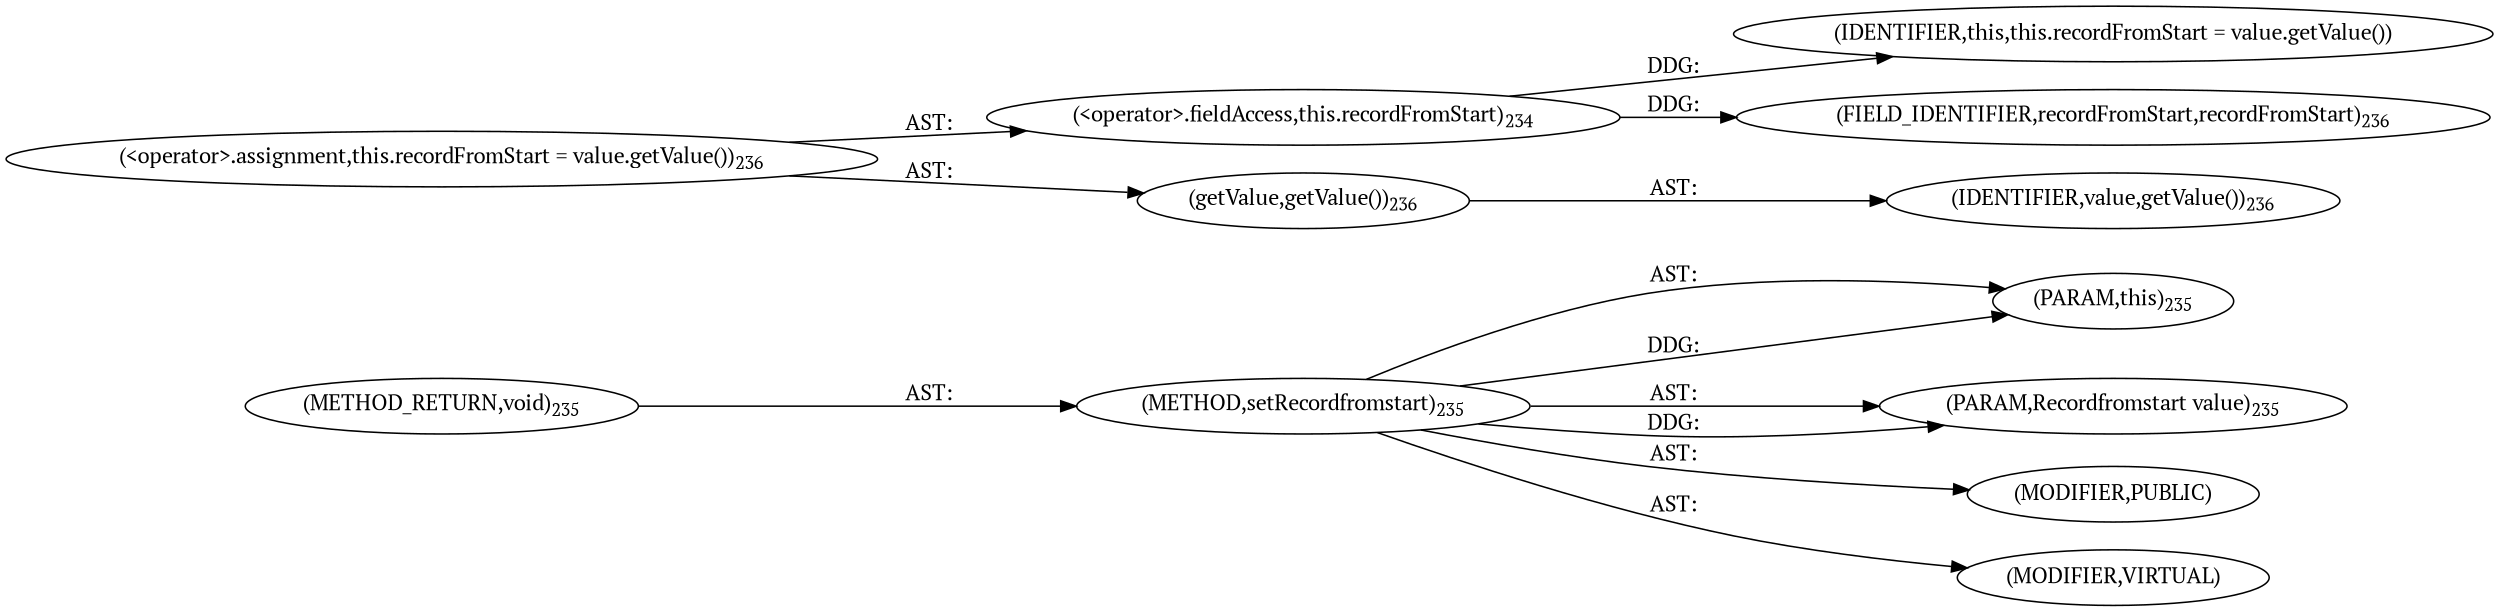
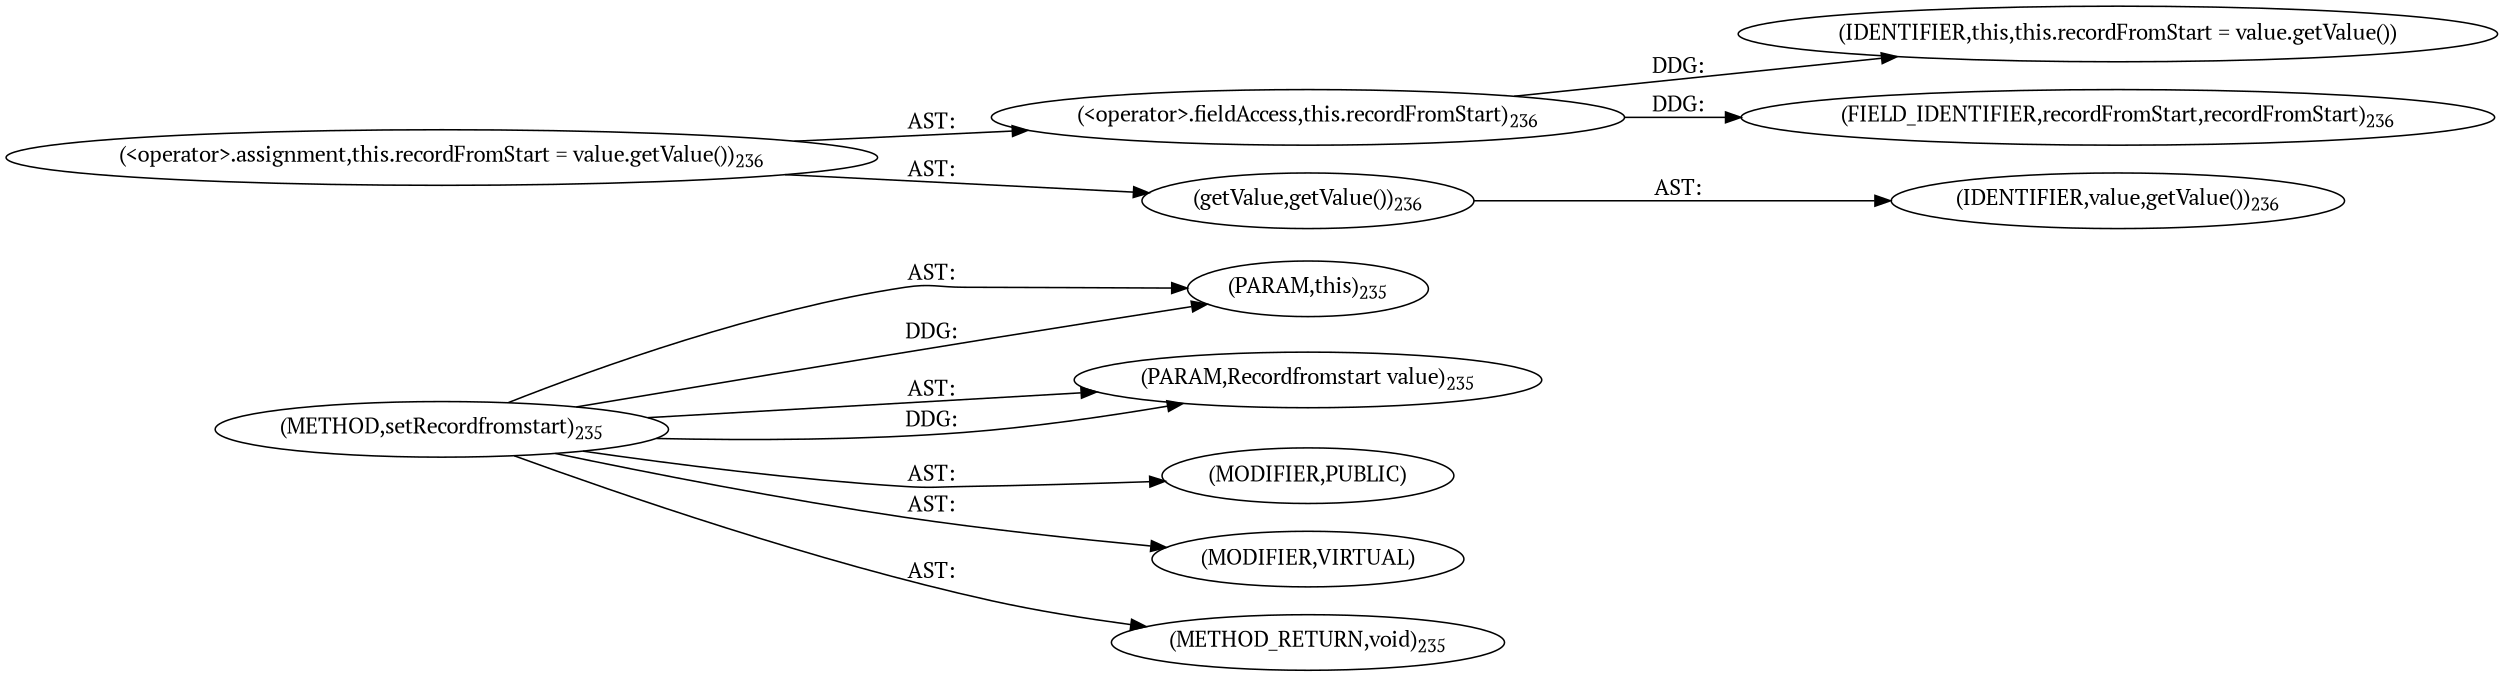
node "(<operator>.fieldAccess,this.recordFromStart)": text "234" -> "236"
edge "(METHOD_RETURN,void)" -> "(METHOD,setRecordfromstart)": reversed
